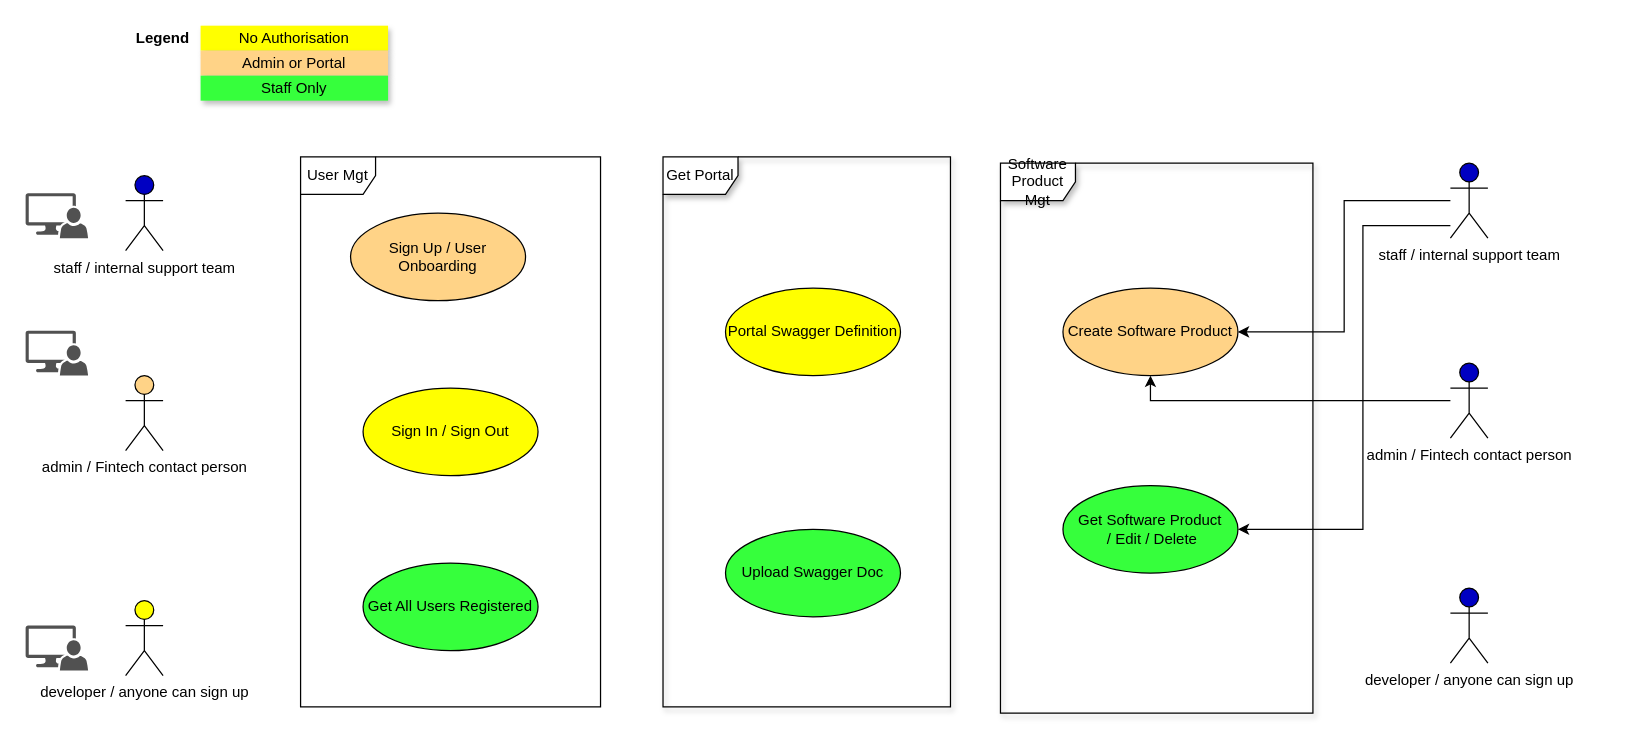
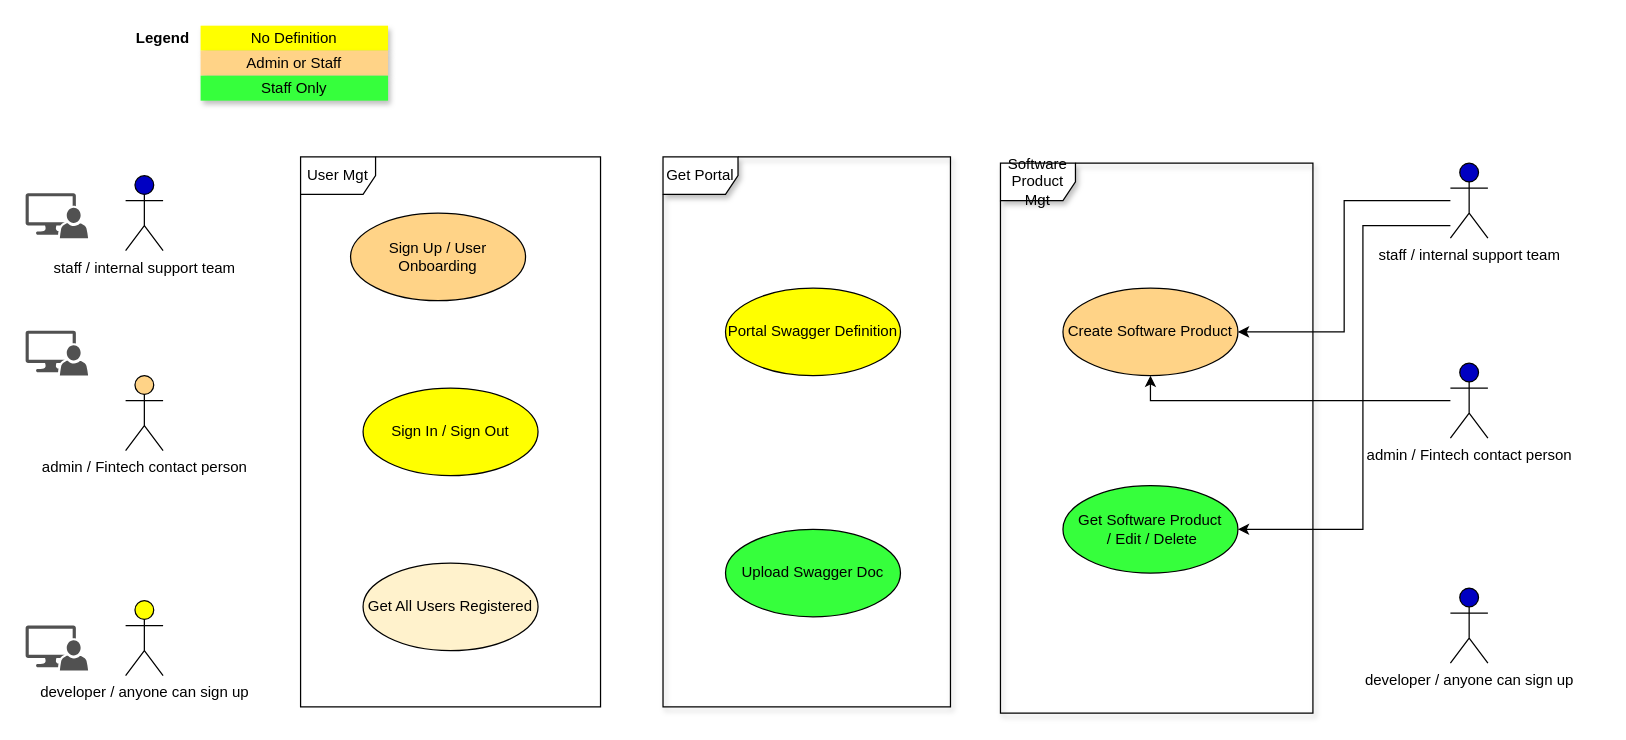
node "No Authorisation": label "No Authorisation" -> "No Definition"
node "Admin or Portal": label "Admin or Portal" -> "Admin or Staff"
node "Get All Users Registered": fillcolor #36ff3c -> #fff2cc
